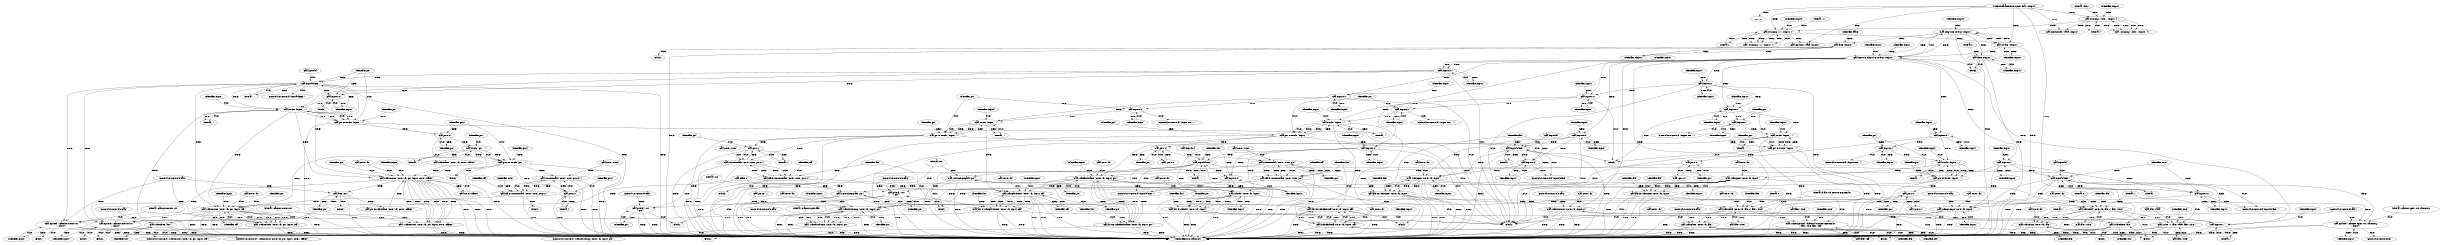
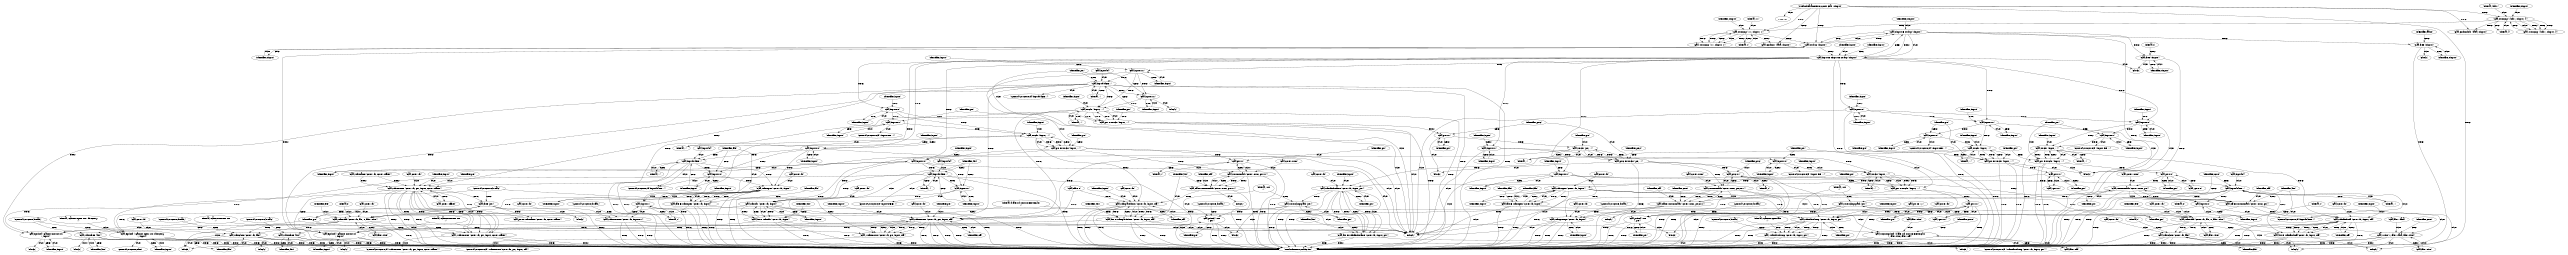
edge "(Call,input = oinput = strdup (_input))" -> "(Call,r_fs_umount (core->fs, input+1))": removed, label "DDG:"
edge "(Call,ptr2 = strchr (ptr, ' '))" -> "(Call,strchr (ptr, ' '))": added, label "CFG:"
edge "(Call,off = r_num_math (core->num, ptr))" -> "(Call,r_fs_partitions (core->fs, input, off))": now "(Call,off = r_num_math (core->num, ptr))" -> "(Call,r_fs_find_off (core->fs, input, off))"
edge "(Call,!r_fs_dir_dump (core->fs, input, ptr))" -> "(Call,r_fs_dir_dump (core->fs, input, ptr))": removed, label "CFG:"
